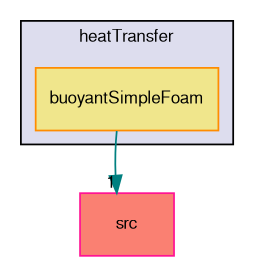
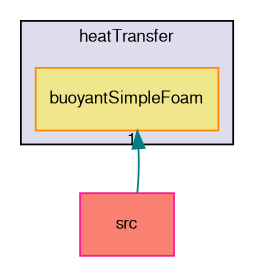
edge "buoyantSimpleFoam" -> "src": reversed
